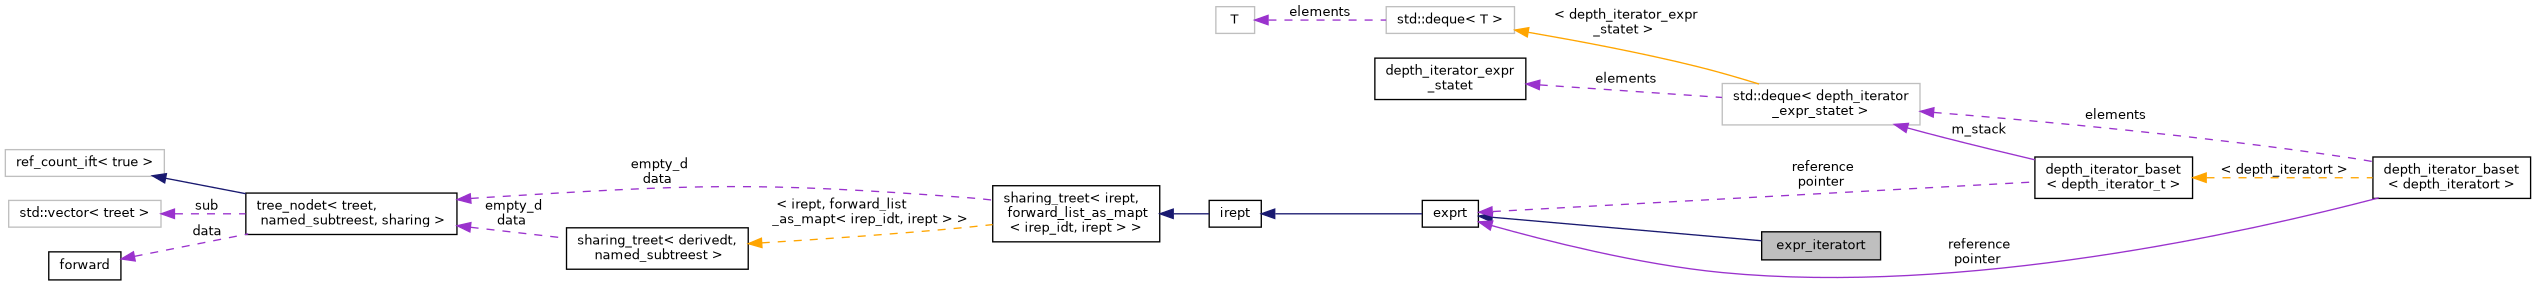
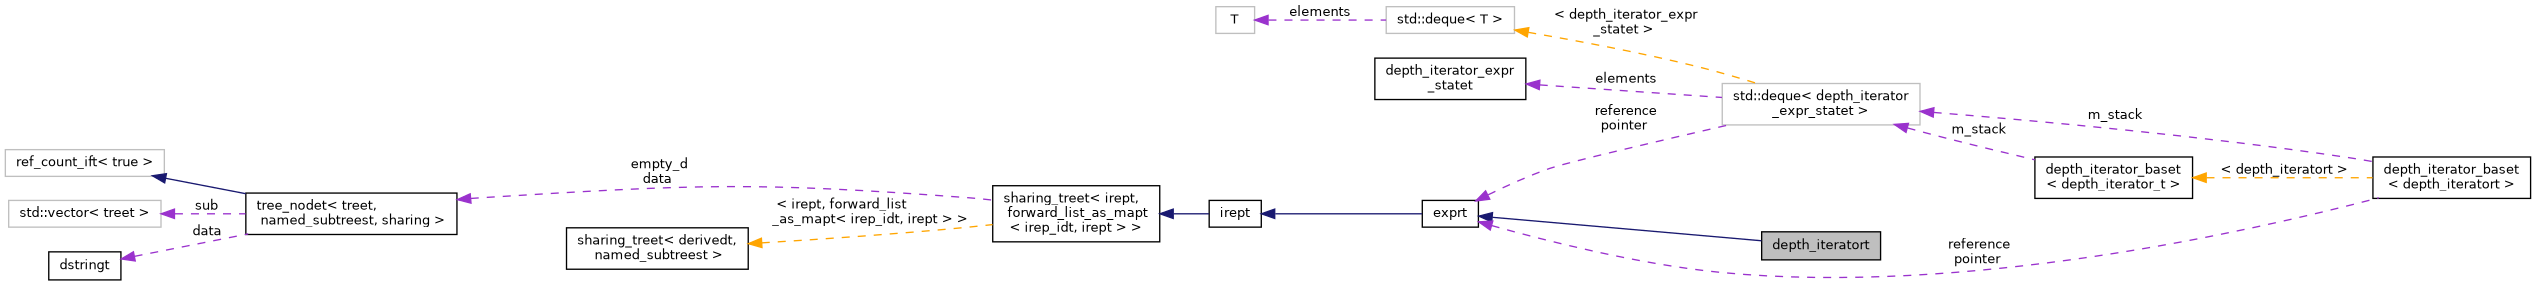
edge "std::deque< depth_iterator _expr_statet >" -> "std::deque< T >": style solid -> dashed
edge "depth_iterator_baset < depth_iteratort >" -> "std::deque< depth_iterator _expr_statet >": label " elements" -> " m_stack"
edge "depth_iterator_baset < depth_iterator_t >" -> "std::deque< depth_iterator _expr_statet >": style solid -> dashed
edge "depth_iterator_baset < depth_iterator_t >" -> "exprt": now "std::deque< depth_iterator _expr_statet >" -> "exprt"
edge "sharing_treet< derivedt, named_subtreest >" -> "tree_nodet< treet, named_subtreest, sharing >": removed, label "empty_d data"
node "expr_iteratort": label "expr_iteratort" -> "depth_iteratort"
node "forward": label "forward" -> "dstringt"
edge "depth_iterator_baset < depth_iteratort >" -> "exprt": style solid -> dashed
